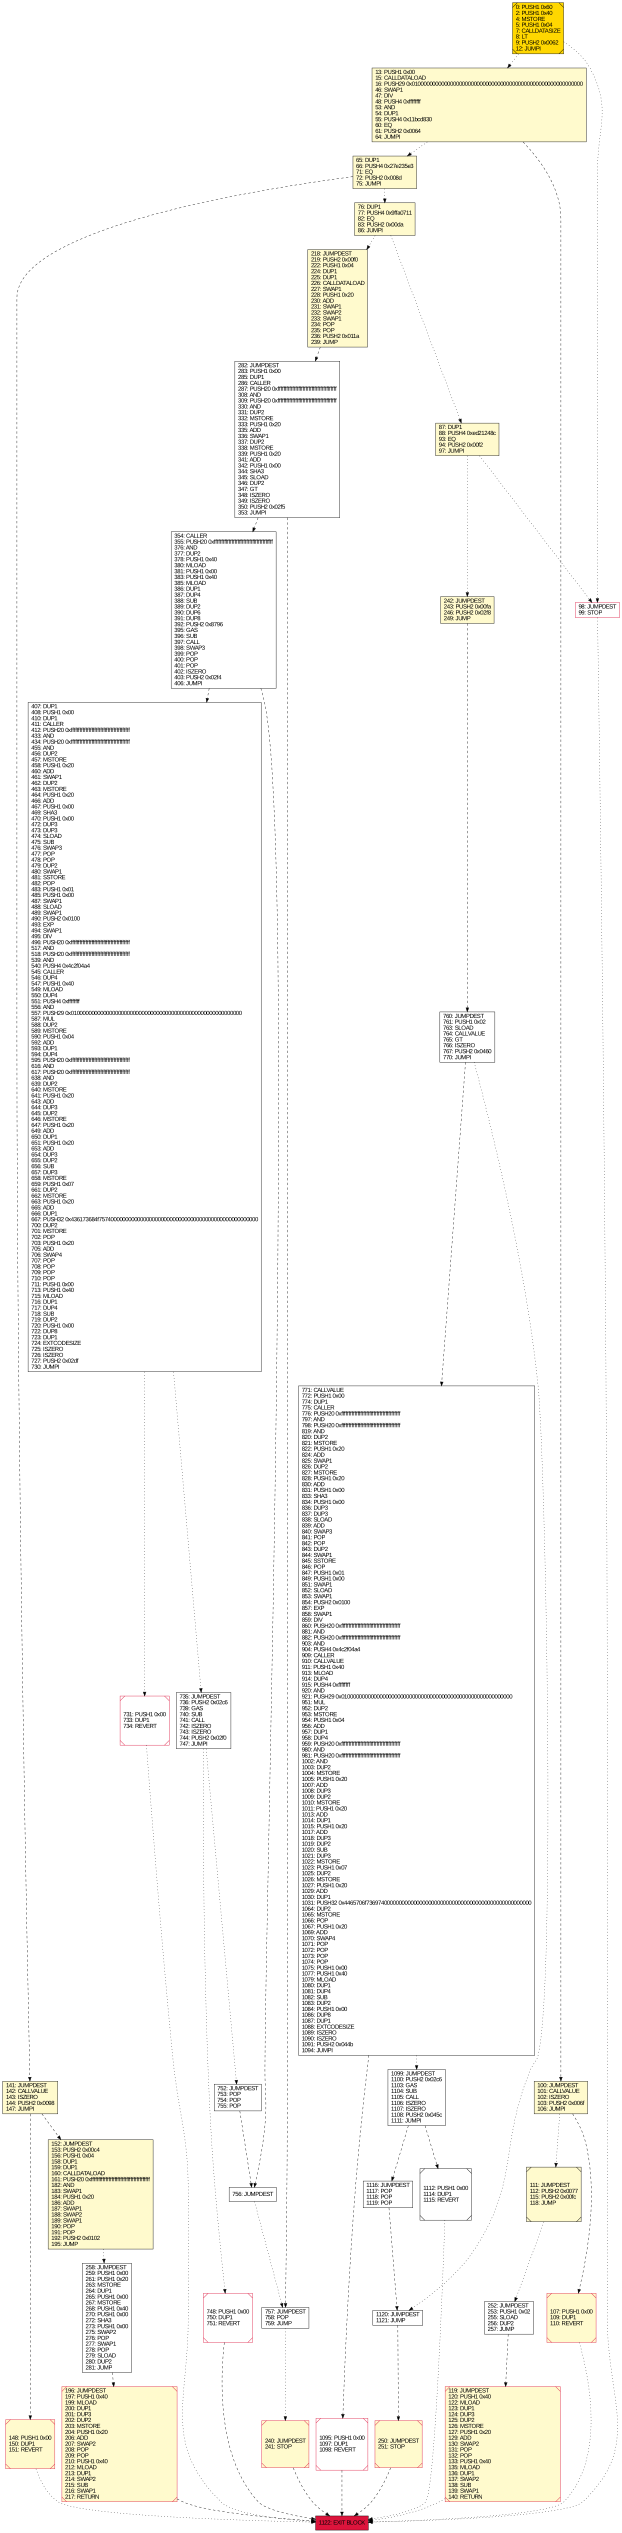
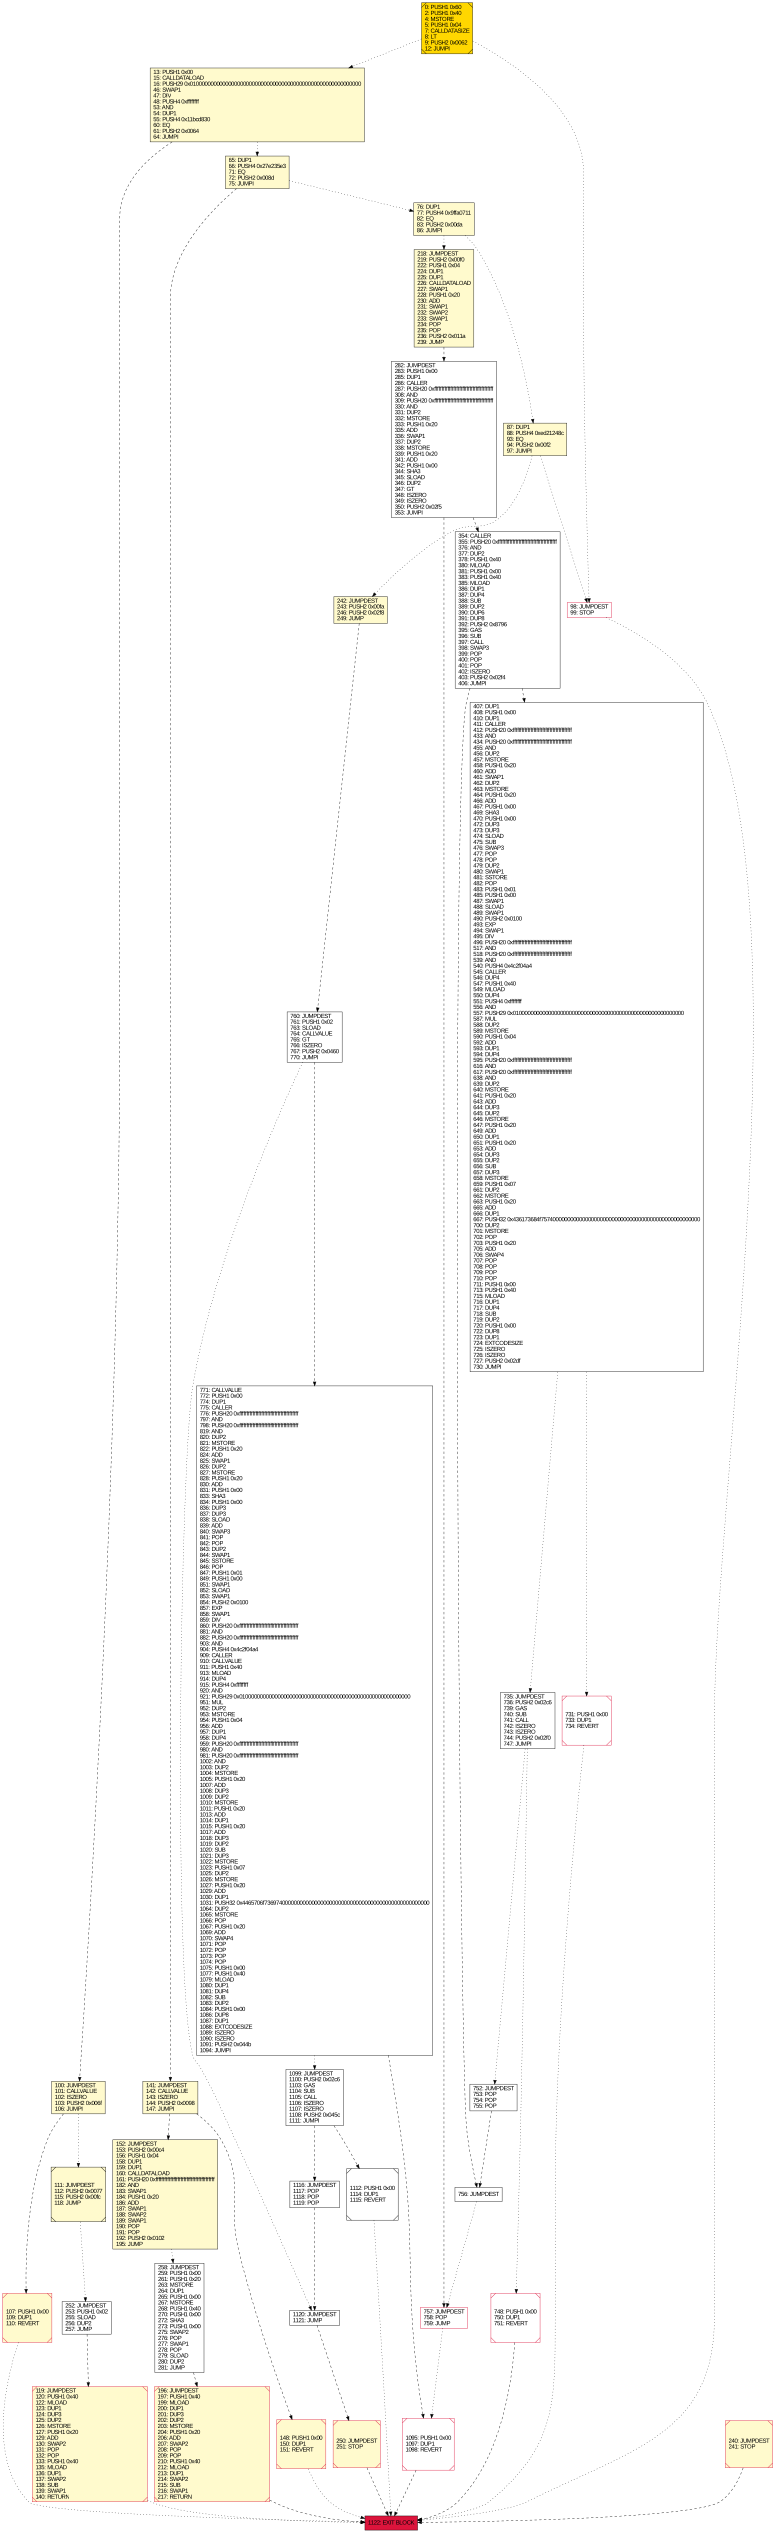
node "757: JUMPDEST 758: POP 759: JUMP": color black -> crimson
edge "757: JUMPDEST 758: POP 759: JUMP" -> "240: JUMPDEST 241: STOP": now "757: JUMPDEST 758: POP 759: JUMP" -> "1095: PUSH1 0x00 1097: DUP1 1098: REVERT"
